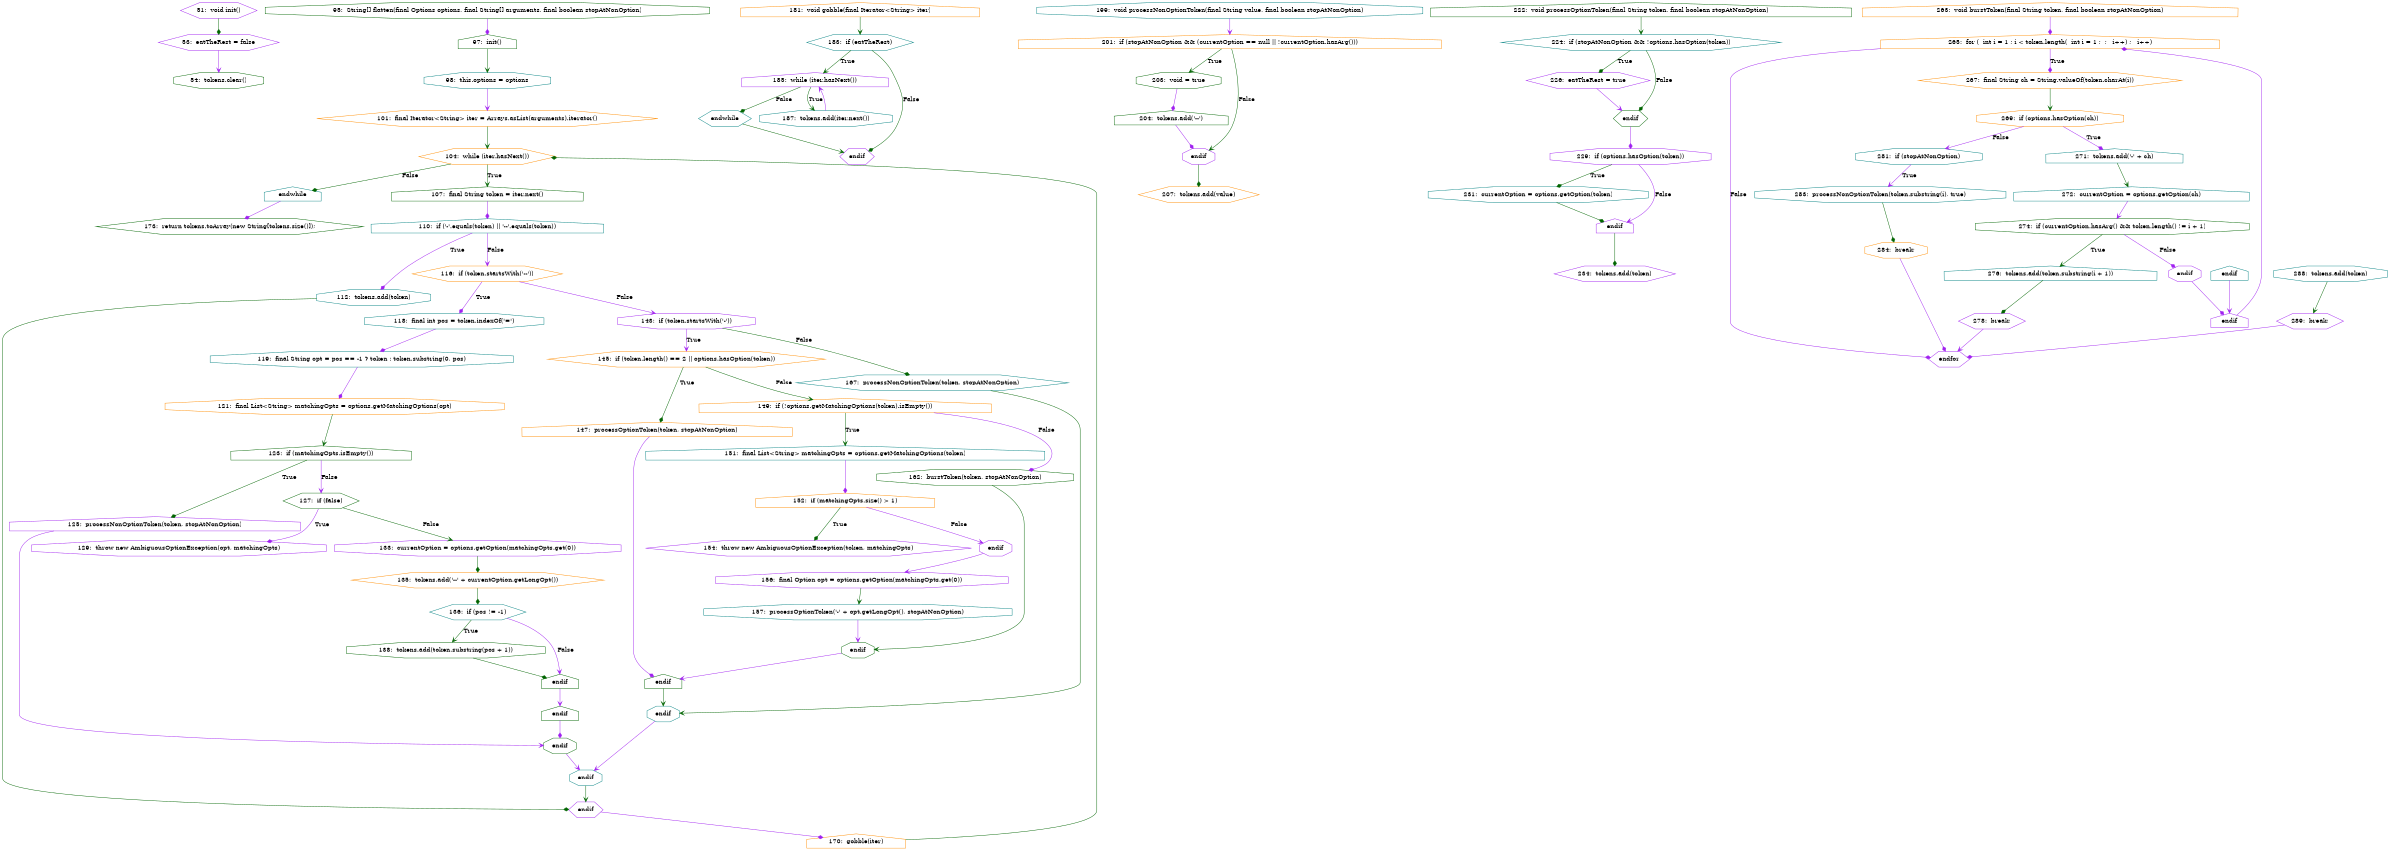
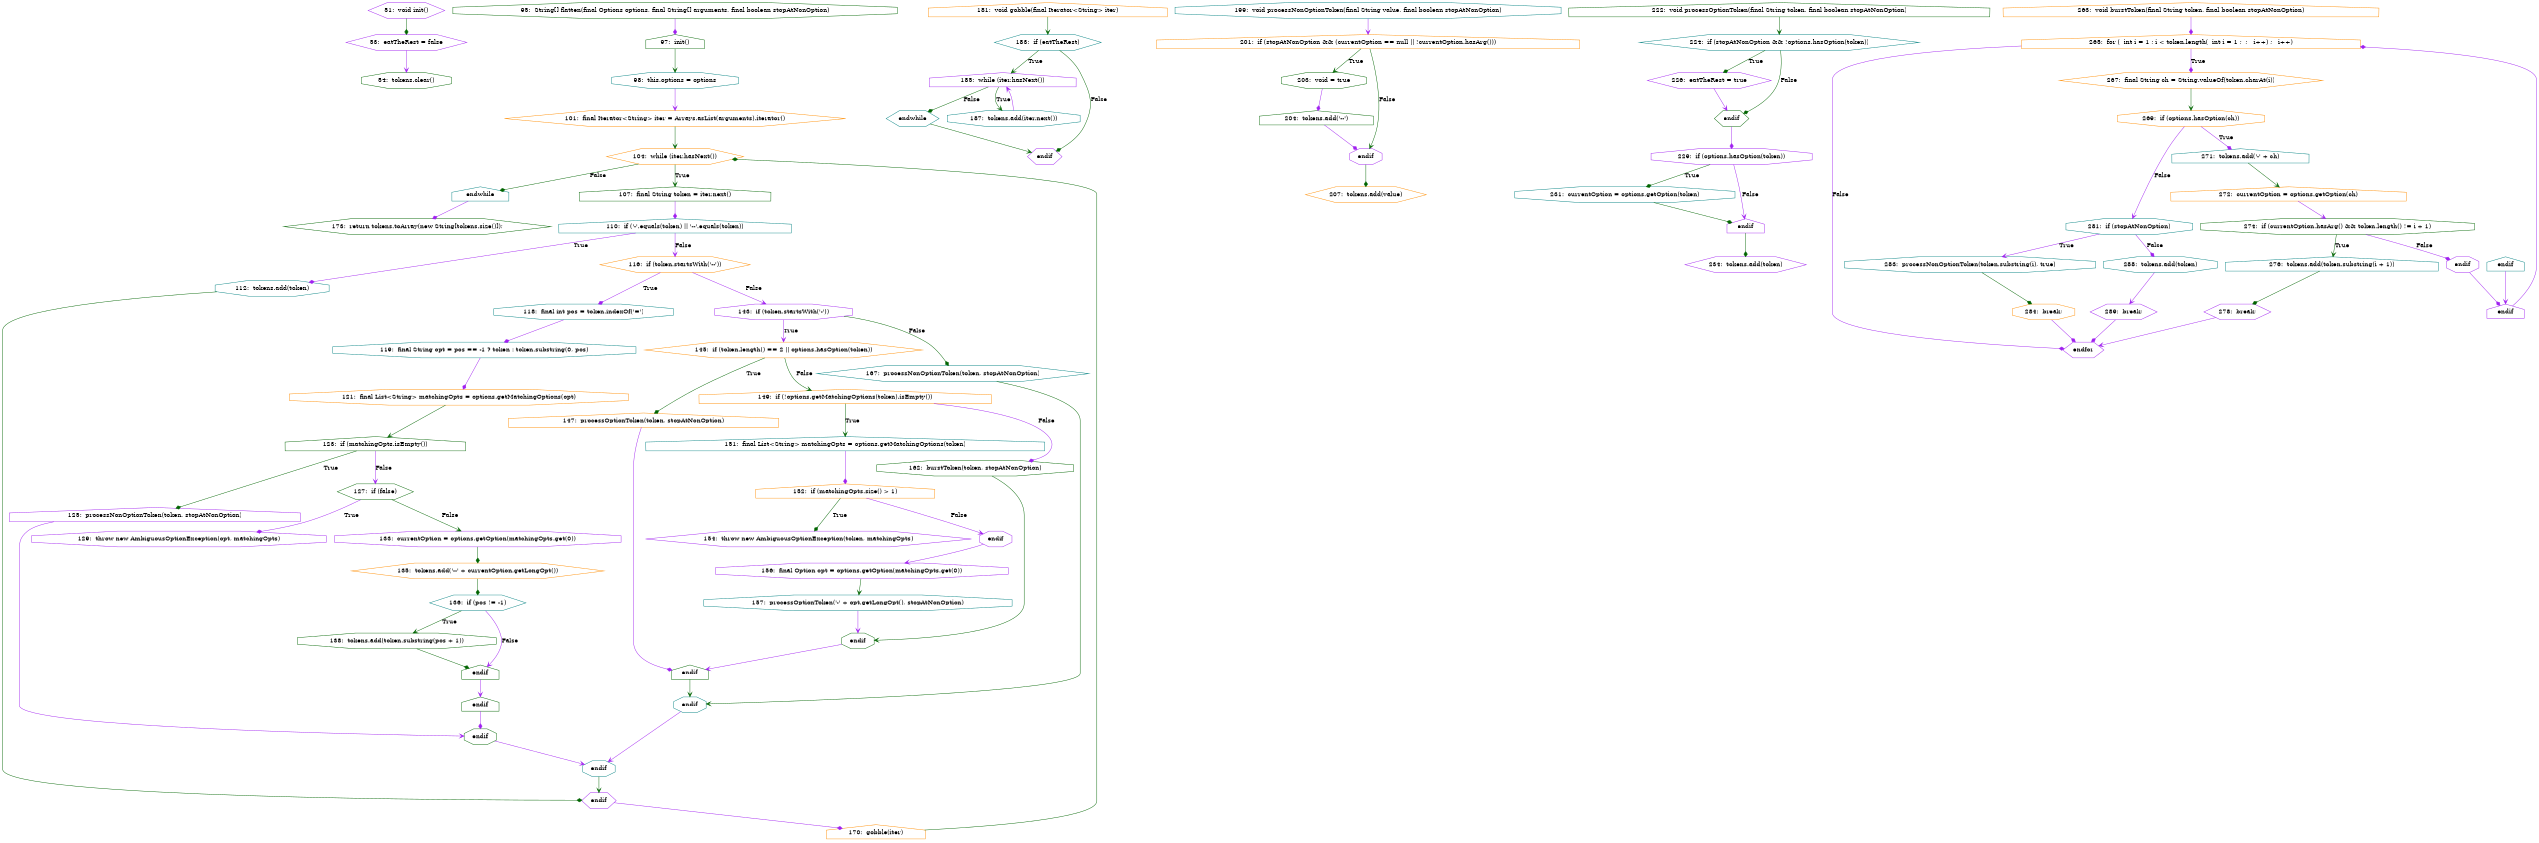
node "272:  currentOption = options.getOption(ch)": color teal -> darkorange
edge "281:  if (stopAtNonOption)" -> "288:  tokens.add(token)": added, label "False"
edge "288:  tokens.add(token)" -> "289:  break;": color darkgreen -> purple
